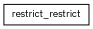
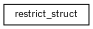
node "restrict_restrict": label "restrict_restrict" -> "restrict_struct"
